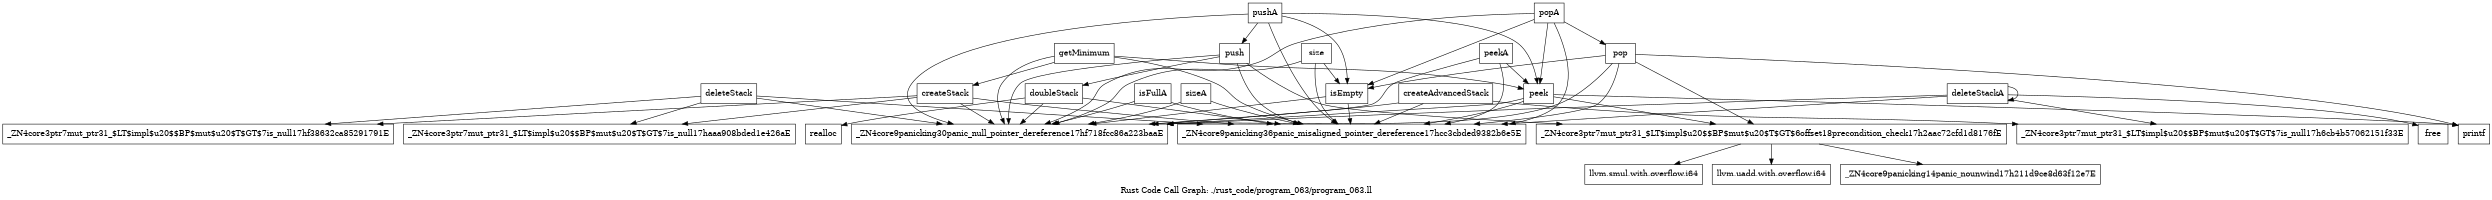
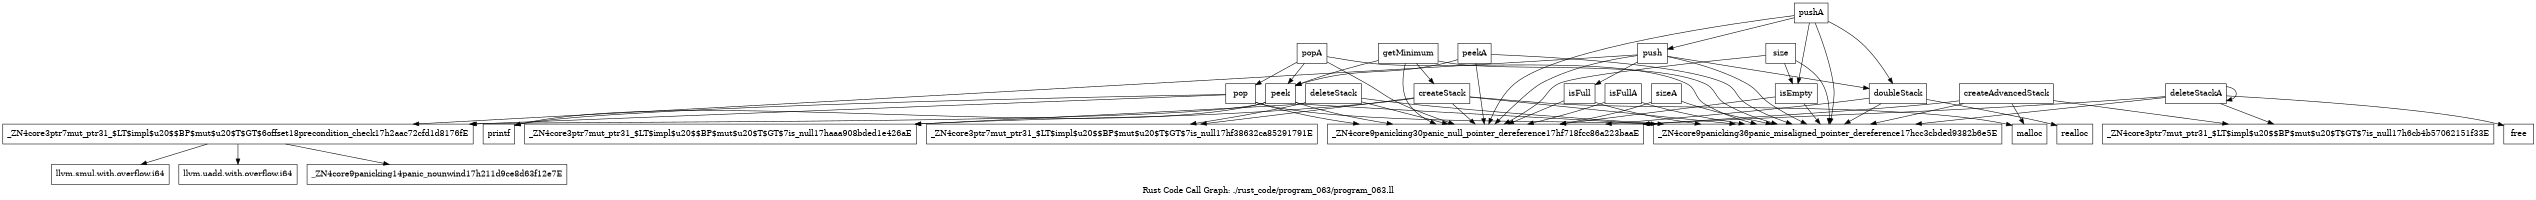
edge "pushA" -> "peek": now "pushA" -> "doubleStack"
edge "popA" -> "isEmpty": removed
edge "pop" -> "isEmpty": removed
node "isFull": added
node "malloc": added
